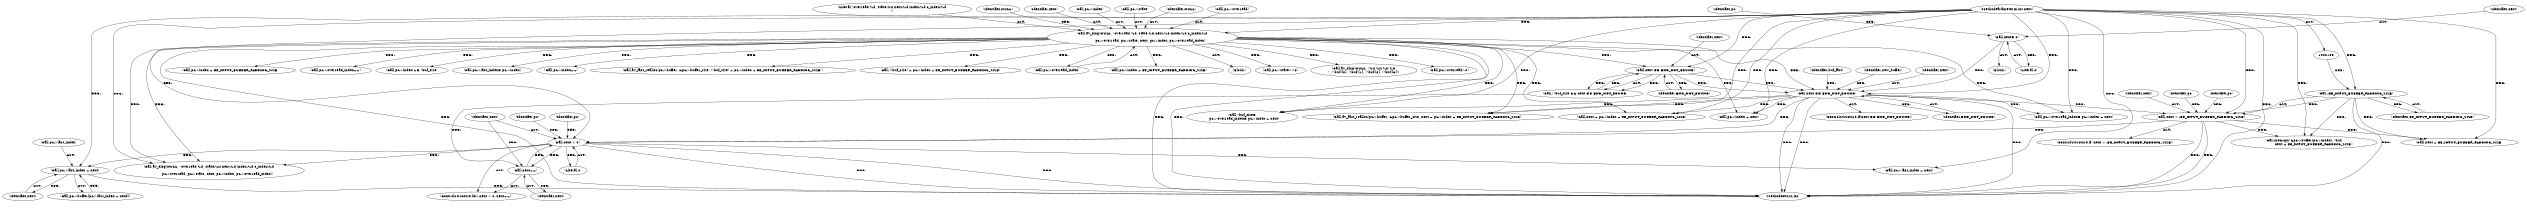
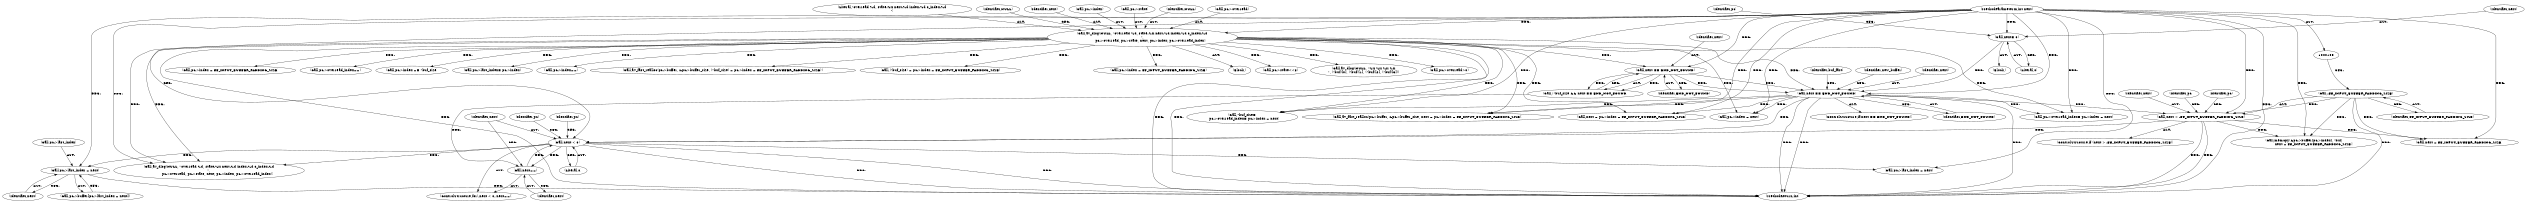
edge "(MethodParameterIn,int next)" -> "(Call,-FF_INPUT_BUFFER_PADDING_SIZE)": now "(MethodParameterIn,int next)" -> "(Call,next= 0)"
node "(Call,pc->overread_index)": removed
